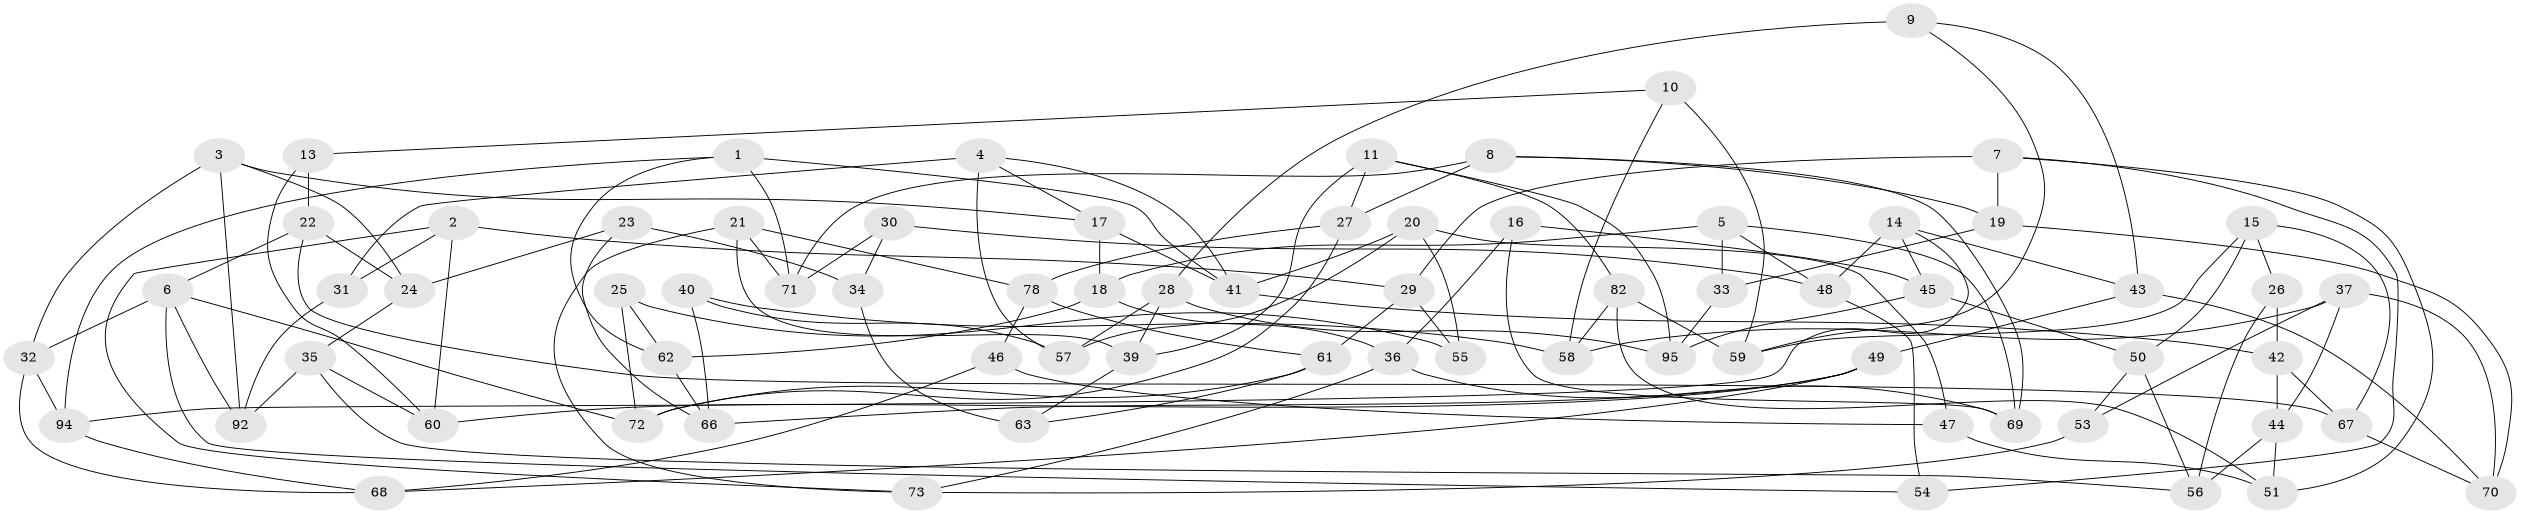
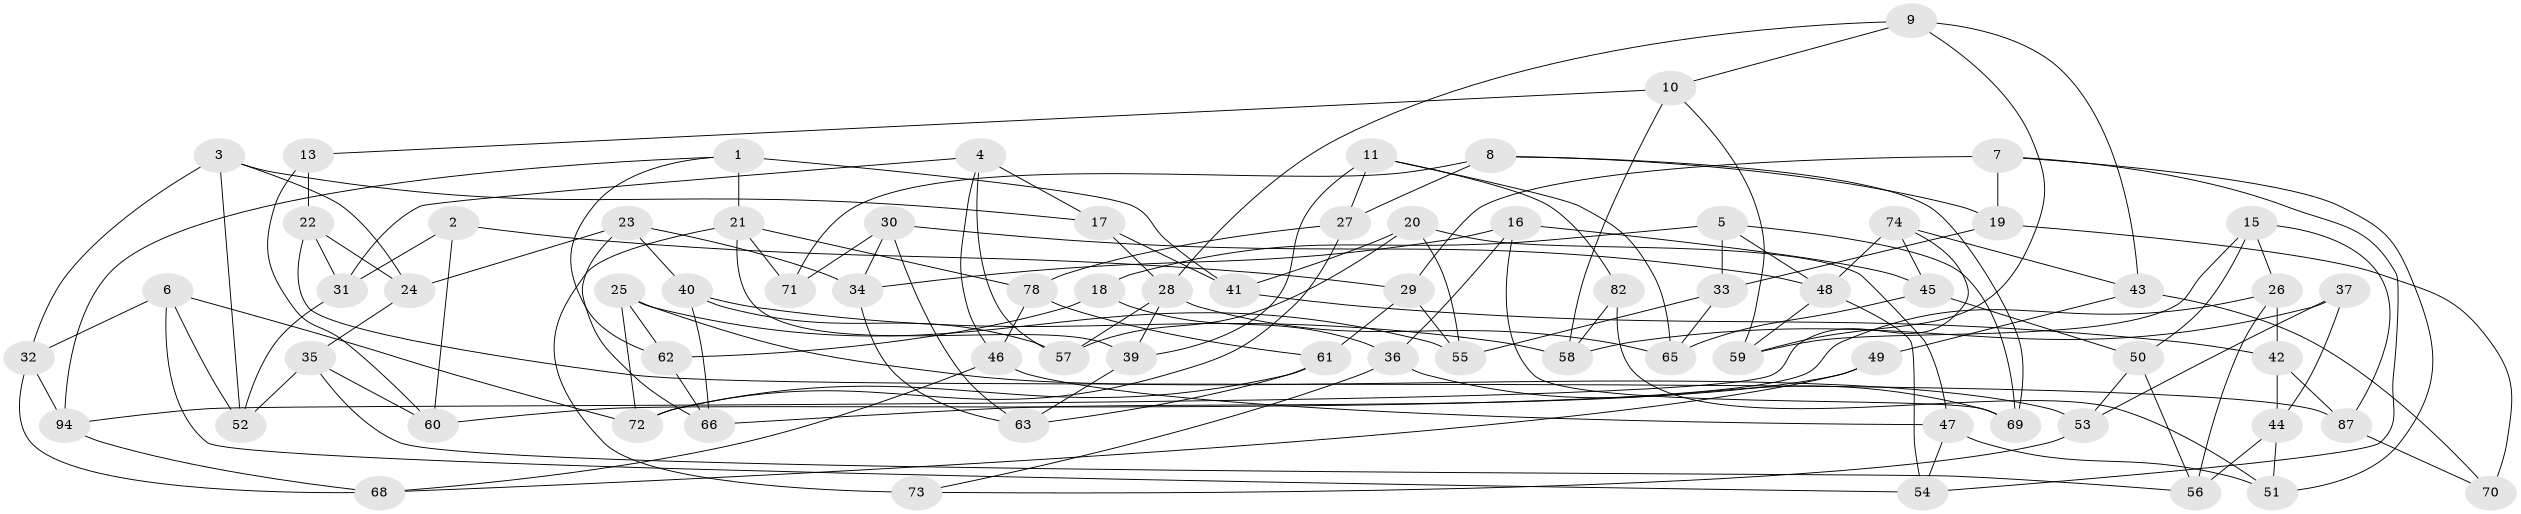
edge "9" -- "10": added
edge "4" -- "41": now "4" -- "46"
edge "1" -- "71": now "1" -- "21"
node "14": label "14" -> "74"
edge "23" -- "40": added
edge "17" -- "18": now "17" -- "28"
edge "16" -- "34": added
edge "22" -- "6": now "22" -- "31"
edge "33" -- "55": added
edge "82" -- "59": now "48" -- "59"
edge "30" -- "63": added
edge "37" -- "70": removed
node "95": label "95" -> "65"
edge "25" -- "53": added
edge "49" -- "60": now "26" -- "60"
node "92": label "92" -> "52"
node "67": label "67" -> "87"
edge "47" -- "54": added
edge "2" -- "73": removed
